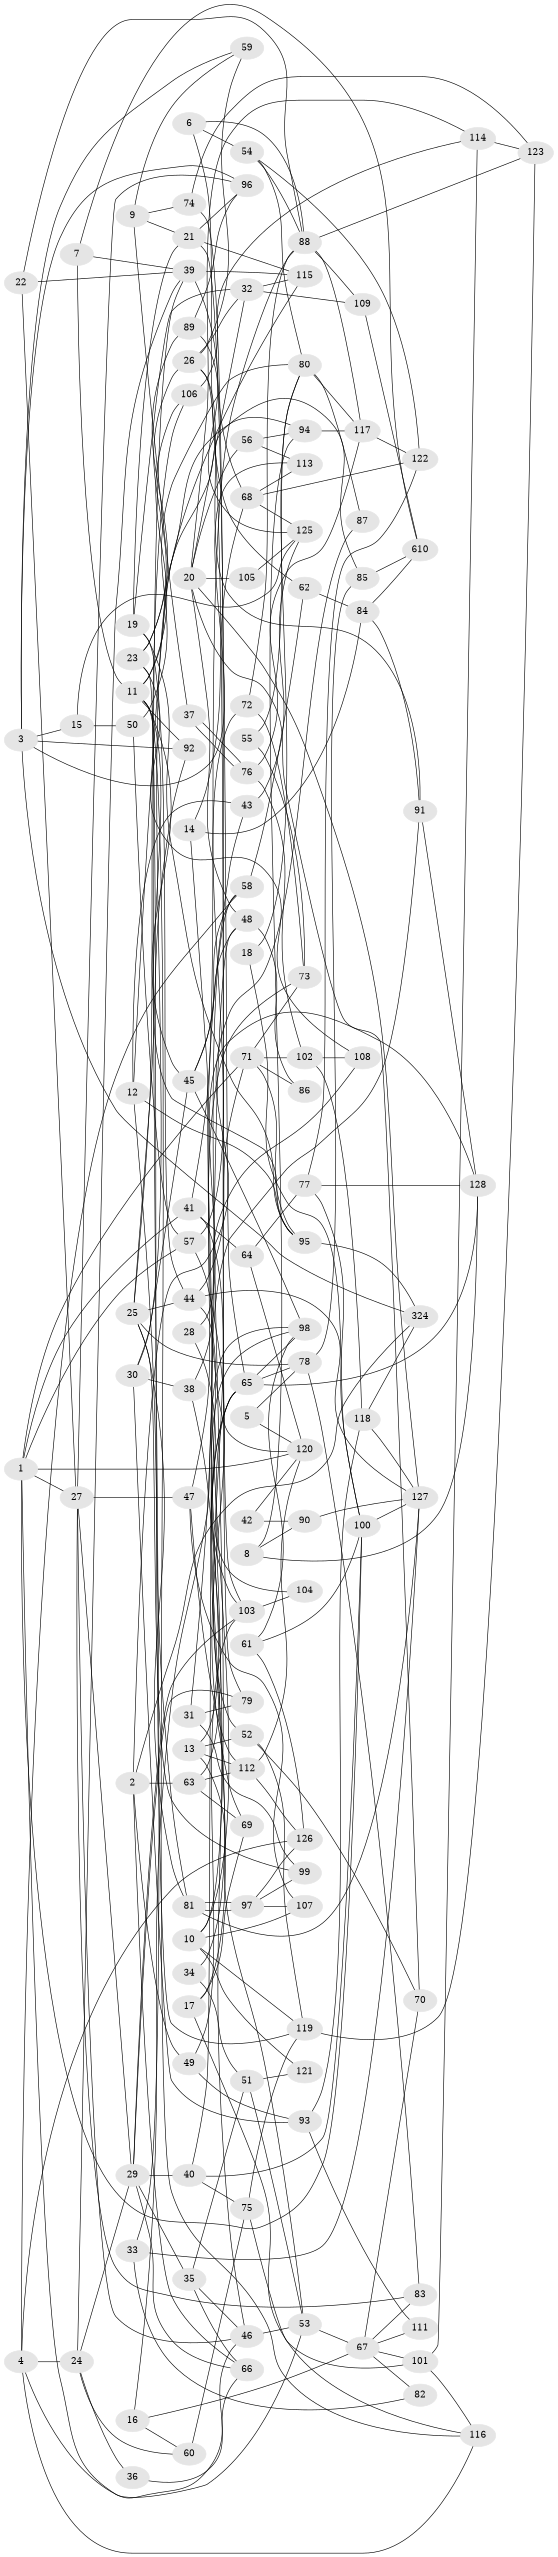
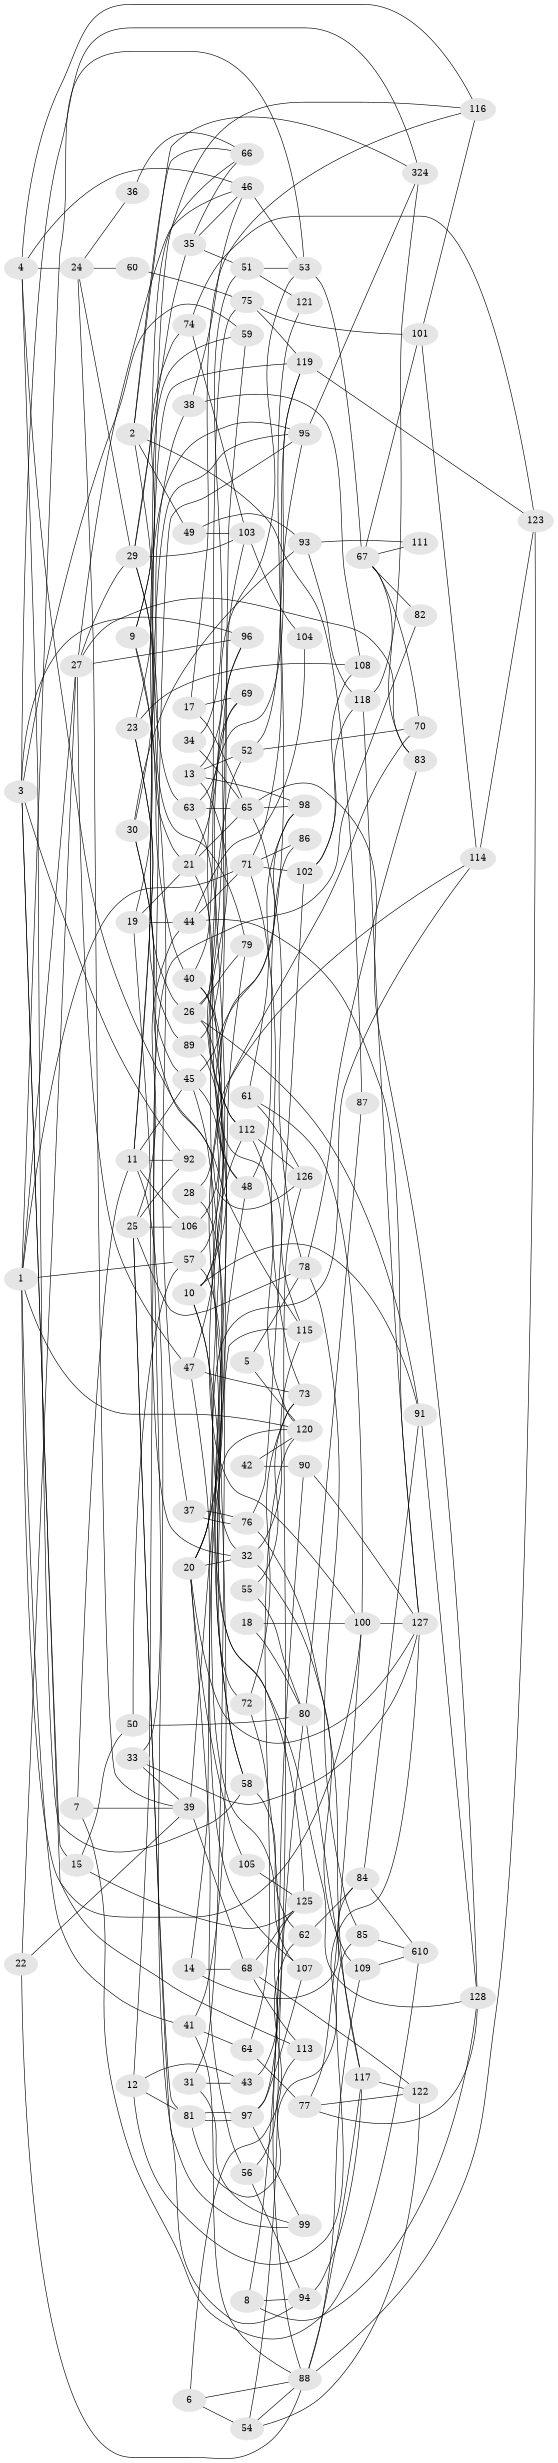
node "16": removed
